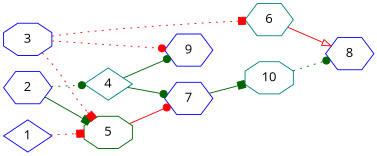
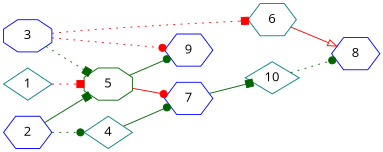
edge "4" -> "9": now "5" -> "9"
node "10": shape octagon -> diamond
edge "3" -> "5": color red -> darkgreen
node "1": color blue -> teal
